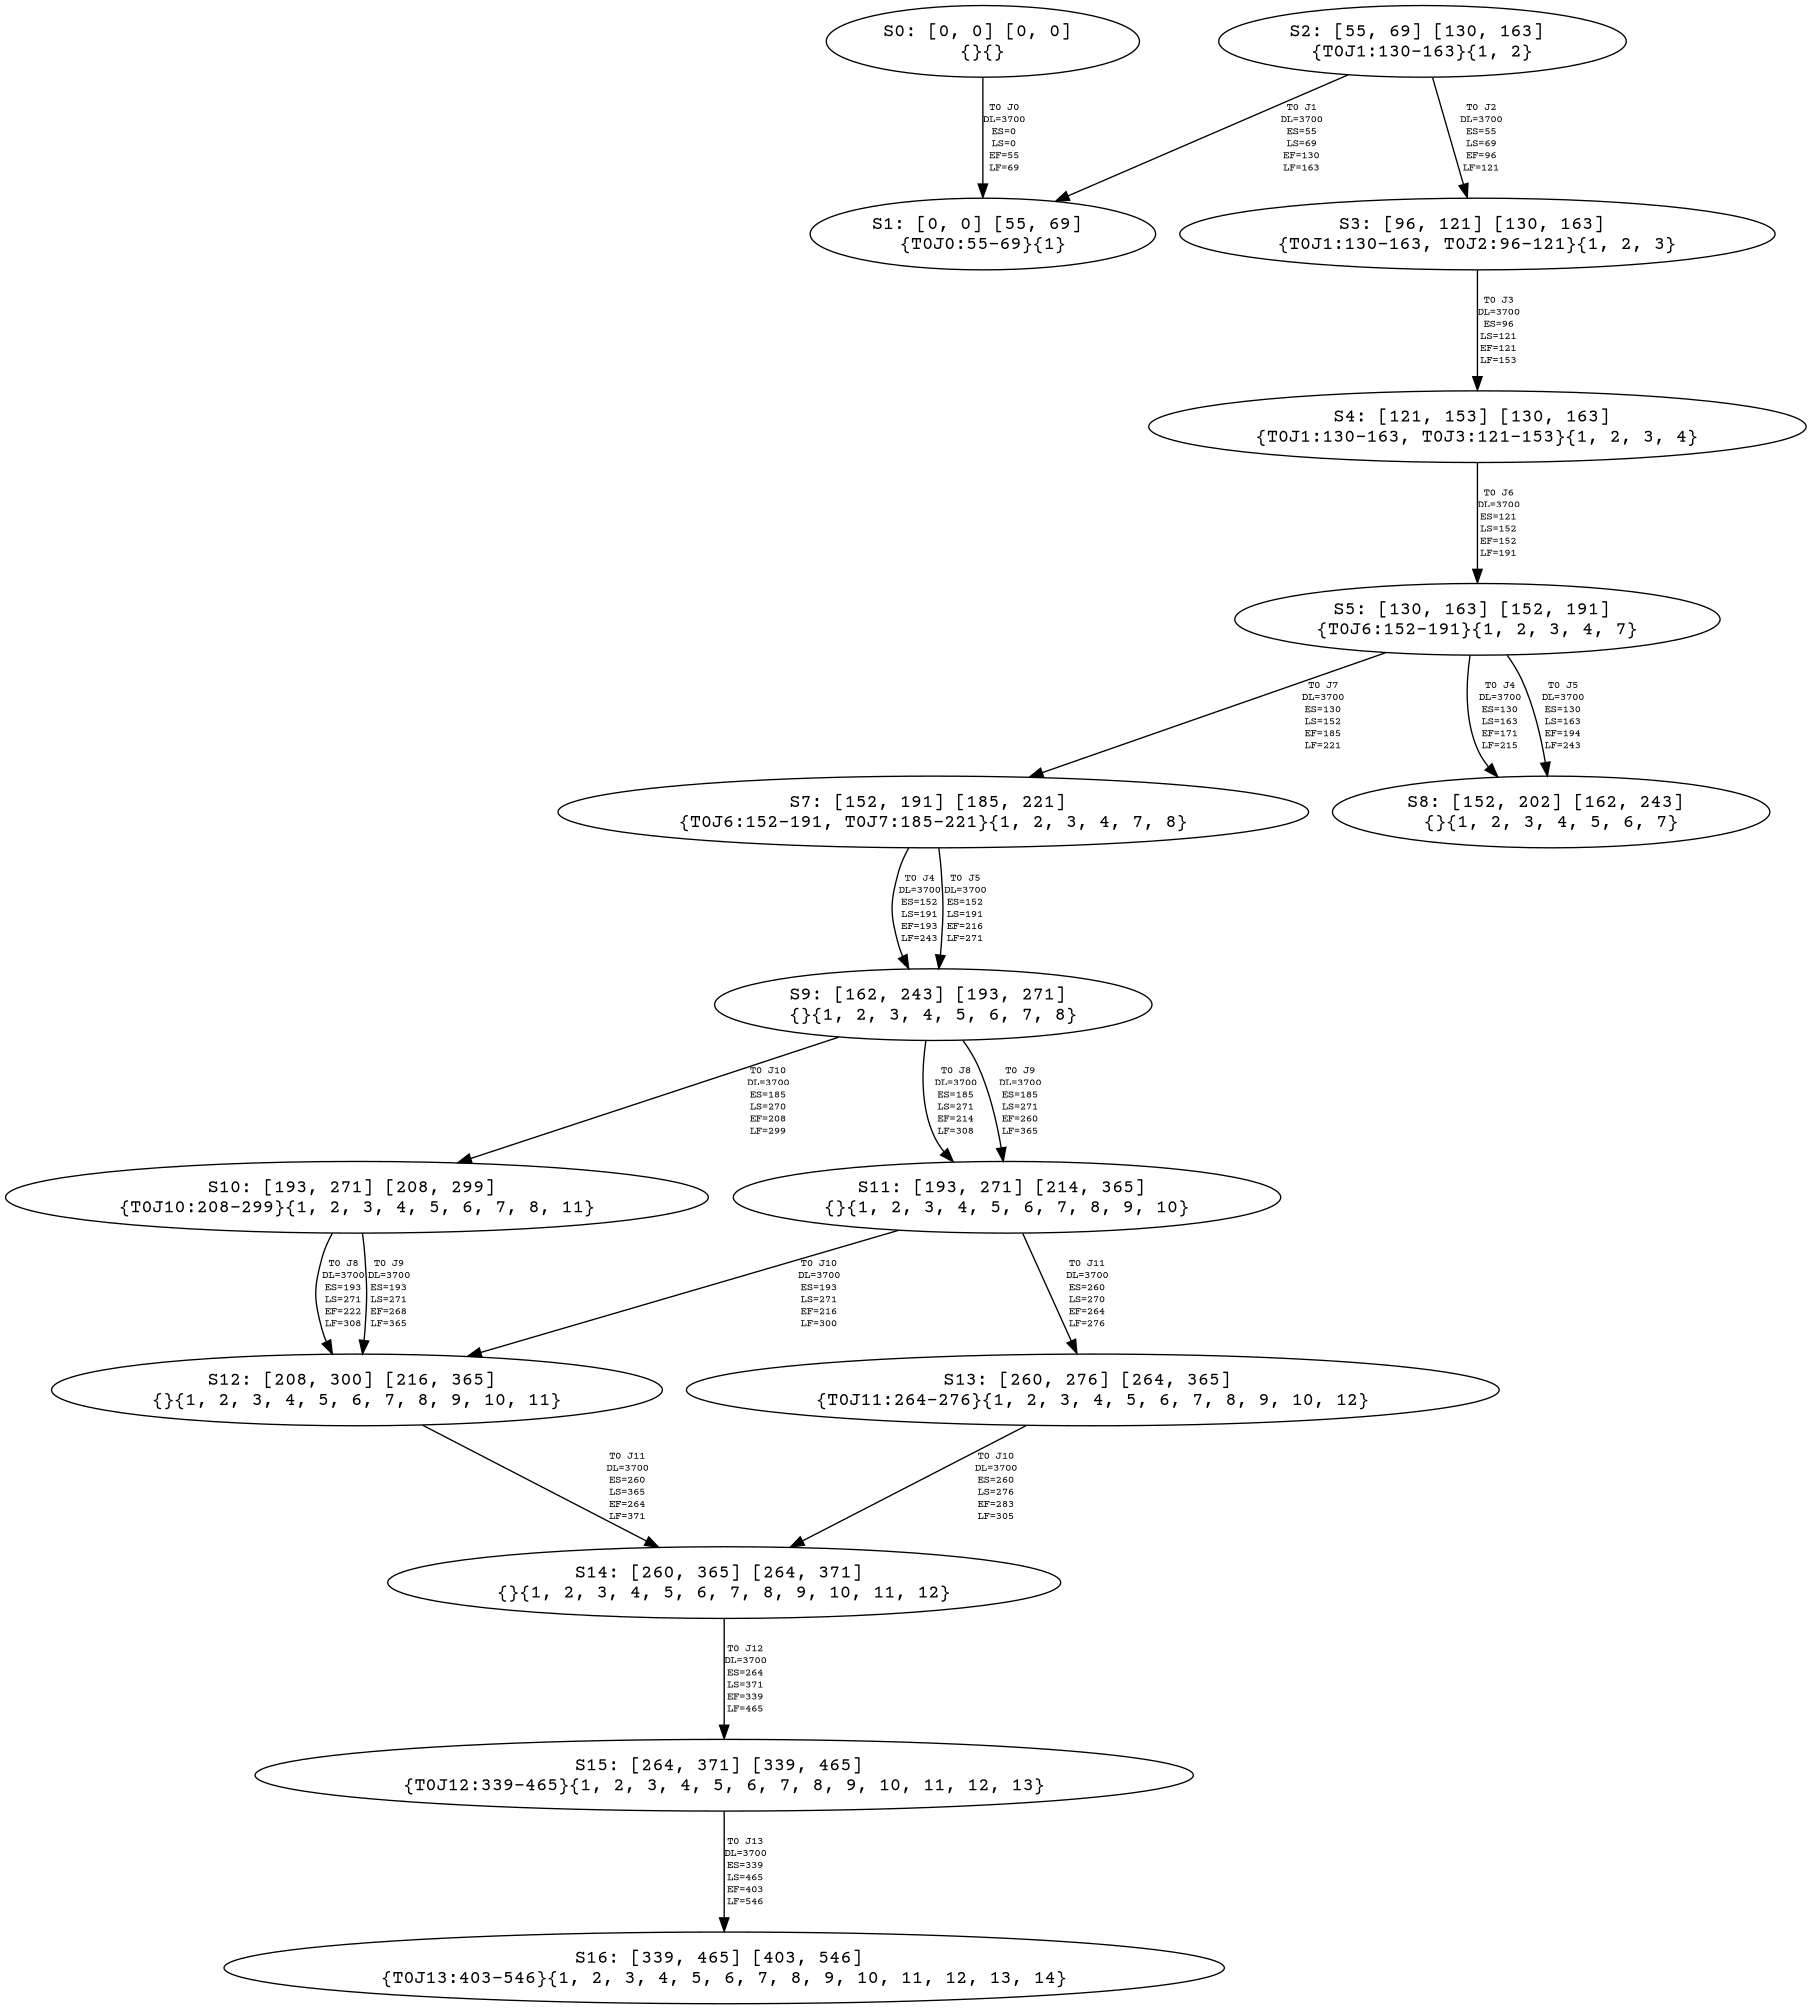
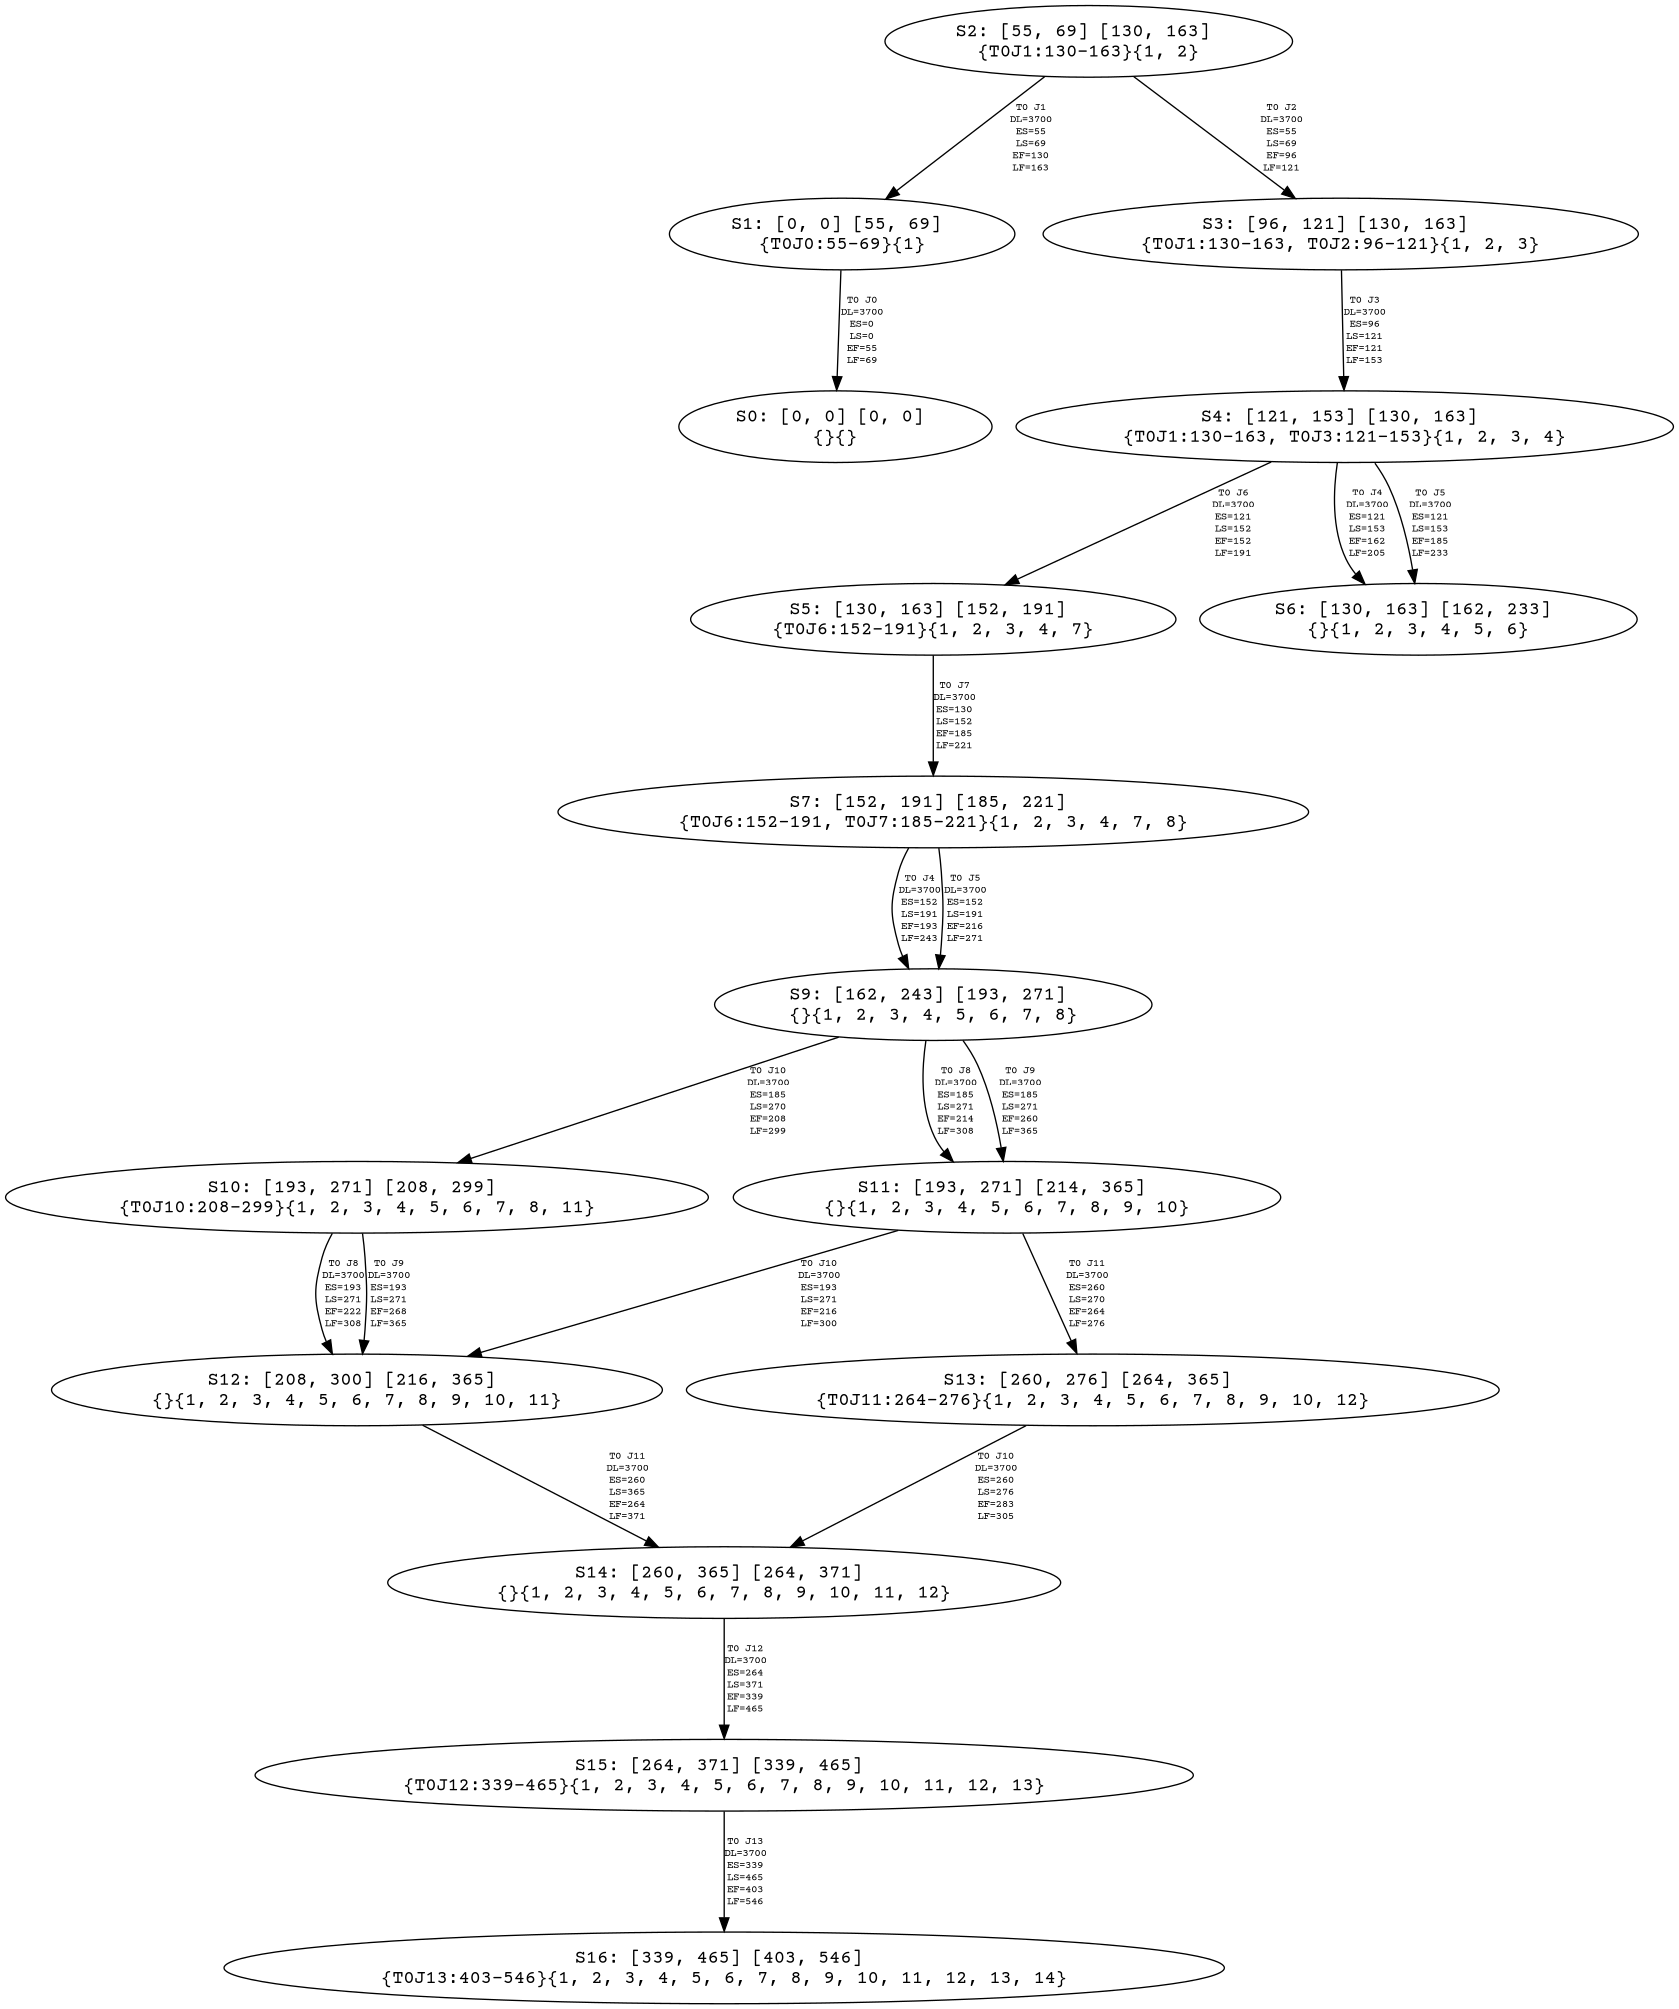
edge "S0: [0, 0] [0, 0] {}{}" -> "S1: [0, 0] [55, 69] {T0J0:55-69}{1}": reversed
node "S6: [130, 163] [162, 233] {}{1, 2, 3, 4, 5, 6}": added
node "S8: [152, 202] [162, 243] {}{1, 2, 3, 4, 5, 6, 7}": removed
